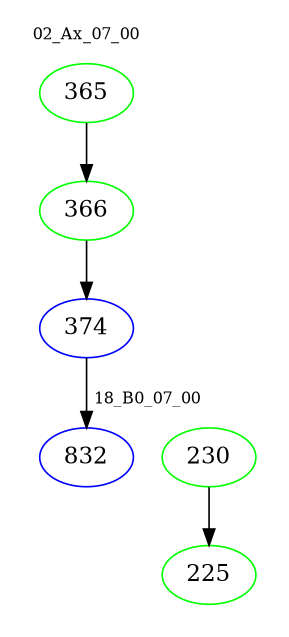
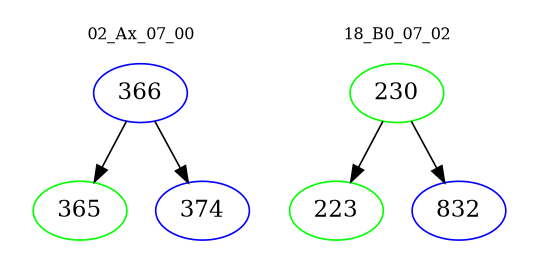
edge "365" -> "366": reversed
node "366": color green -> blue
edge "374" -> "832": now "230" -> "832"
cluster "18_B0_07_00": label "18_B0_07_00" -> "18_B0_07_02"
node "225": label "225" -> "223"
